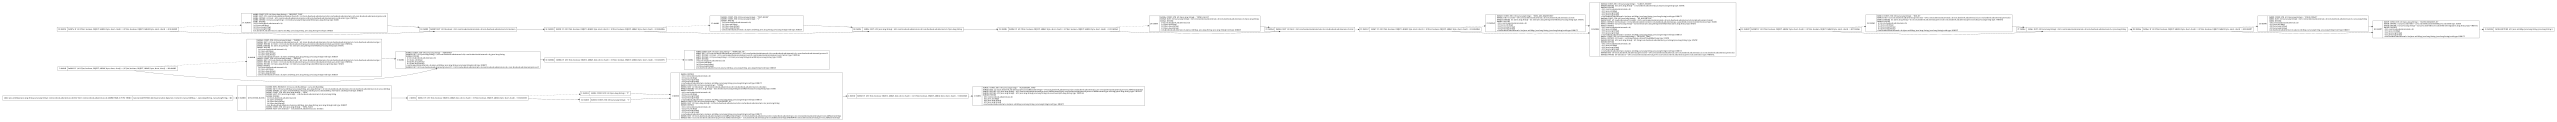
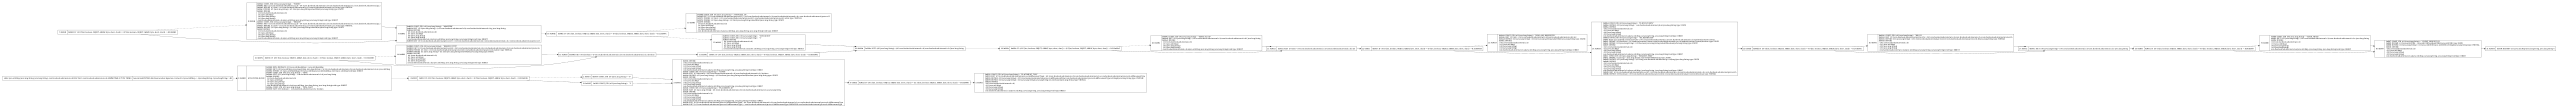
edge "16: 0x0091" -> "17: 0x0093": now "10: 0x006b" -> "17: 0x0093"
